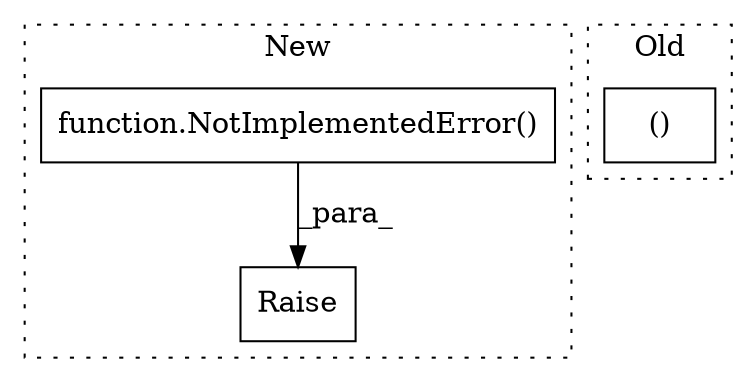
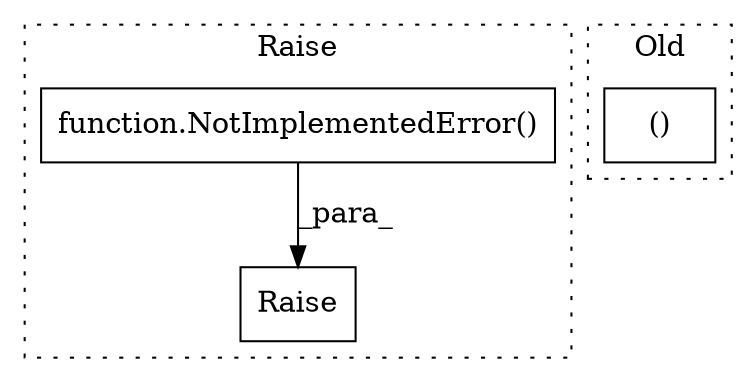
cluster "New": label "New" -> "Raise"
